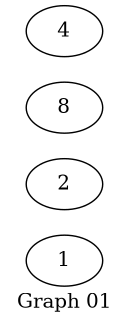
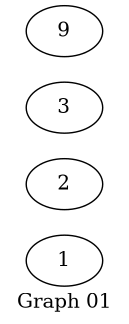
node "4": label "4" -> "9"
node "8": label "8" -> "3"
